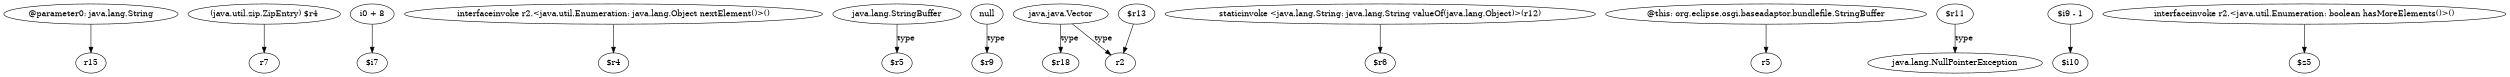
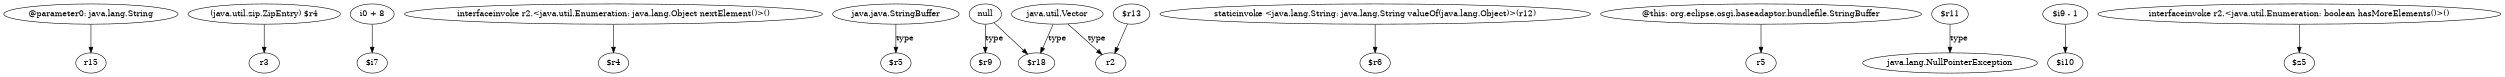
node "java.lang.StringBuffer": label "java.lang.StringBuffer" -> "java.java.StringBuffer"
node "java.java.Vector": label "java.java.Vector" -> "java.util.Vector"
edge "null" -> "$r18": added
node "r7": label "r7" -> "r3"
